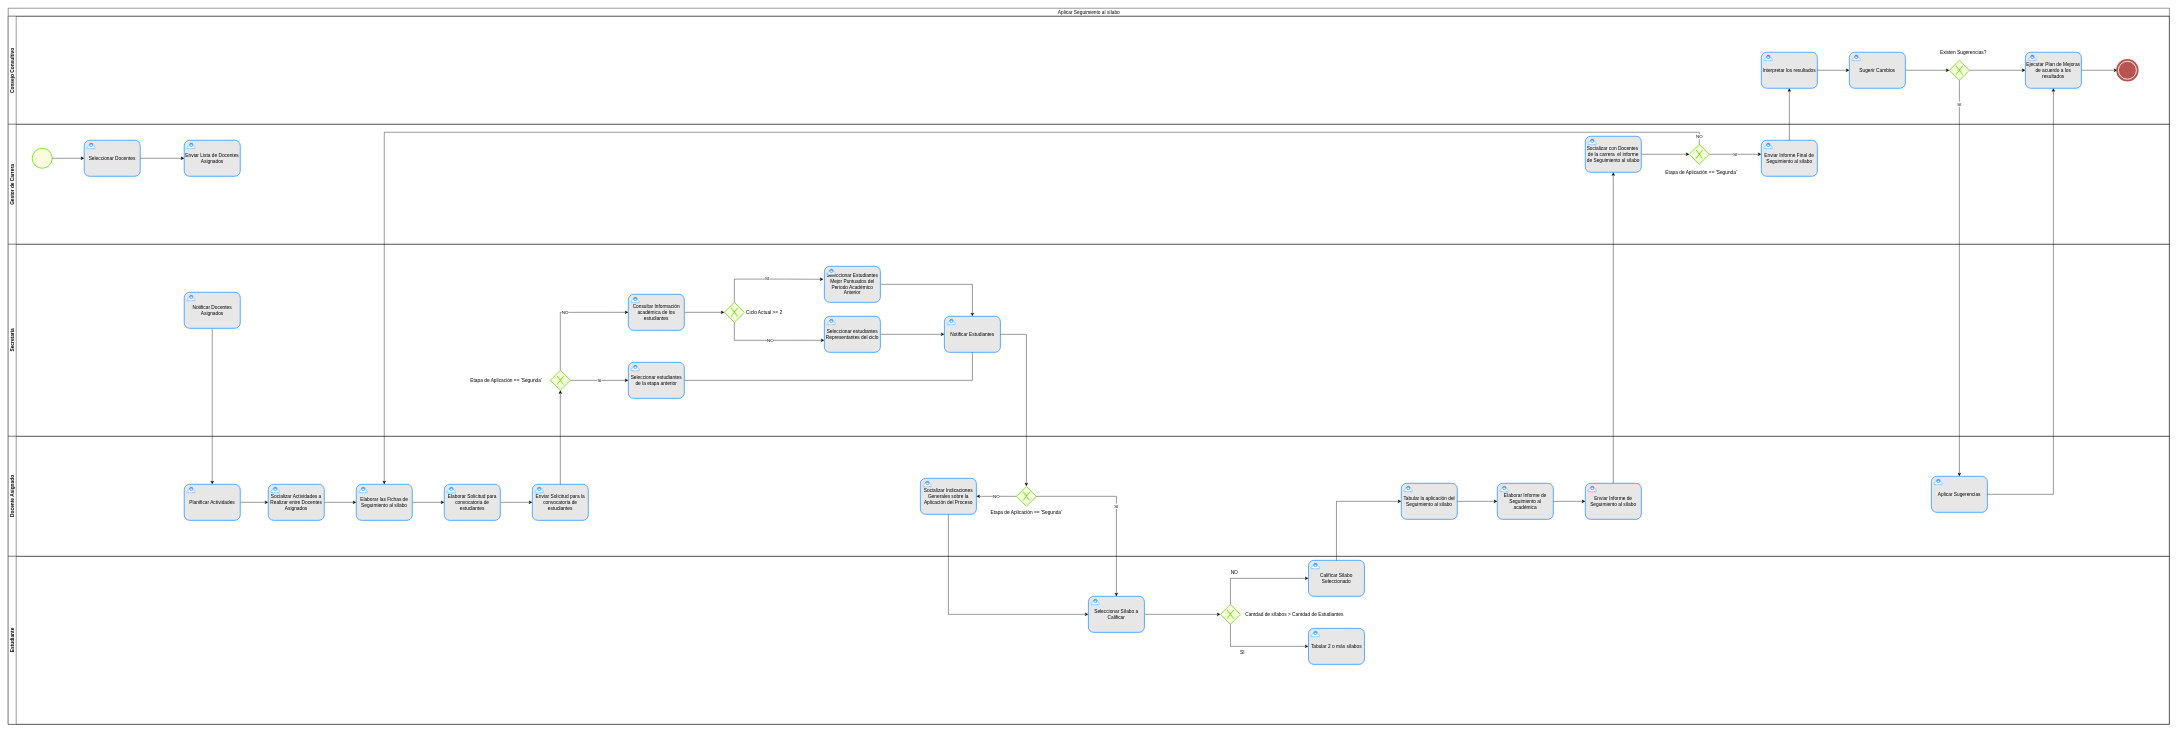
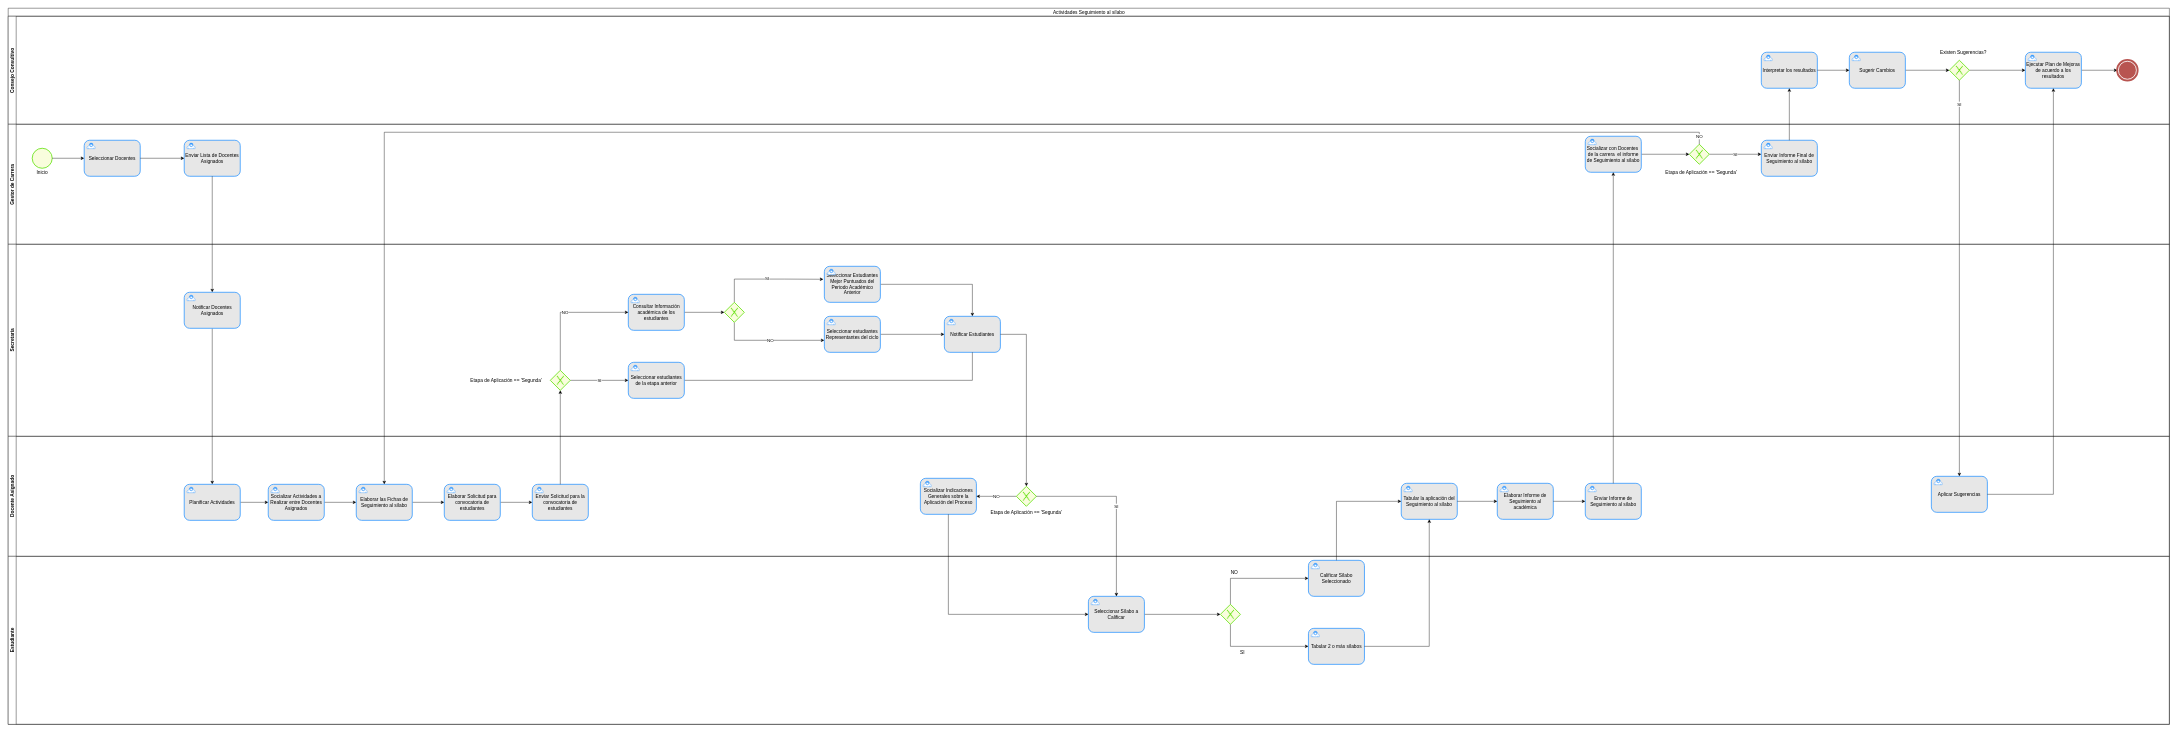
node "Aplicar Seguimiento al sílabo": label "Aplicar Seguimiento al sílabo" -> "Actividades Seguimiento al sílabo"
node "Inicio": added
edge "Enviar Lista de Docentes Asignados" -> "Notificar Docentes Asignados": added
node "Ciclo Actual >= 2": removed
edge "Tabular 2 o más sílabos" -> "Tabular la aplicación del Seguimiento al sílabo": added
node "Cantdad de sílabos > Cantdad de Estudiantes": removed
